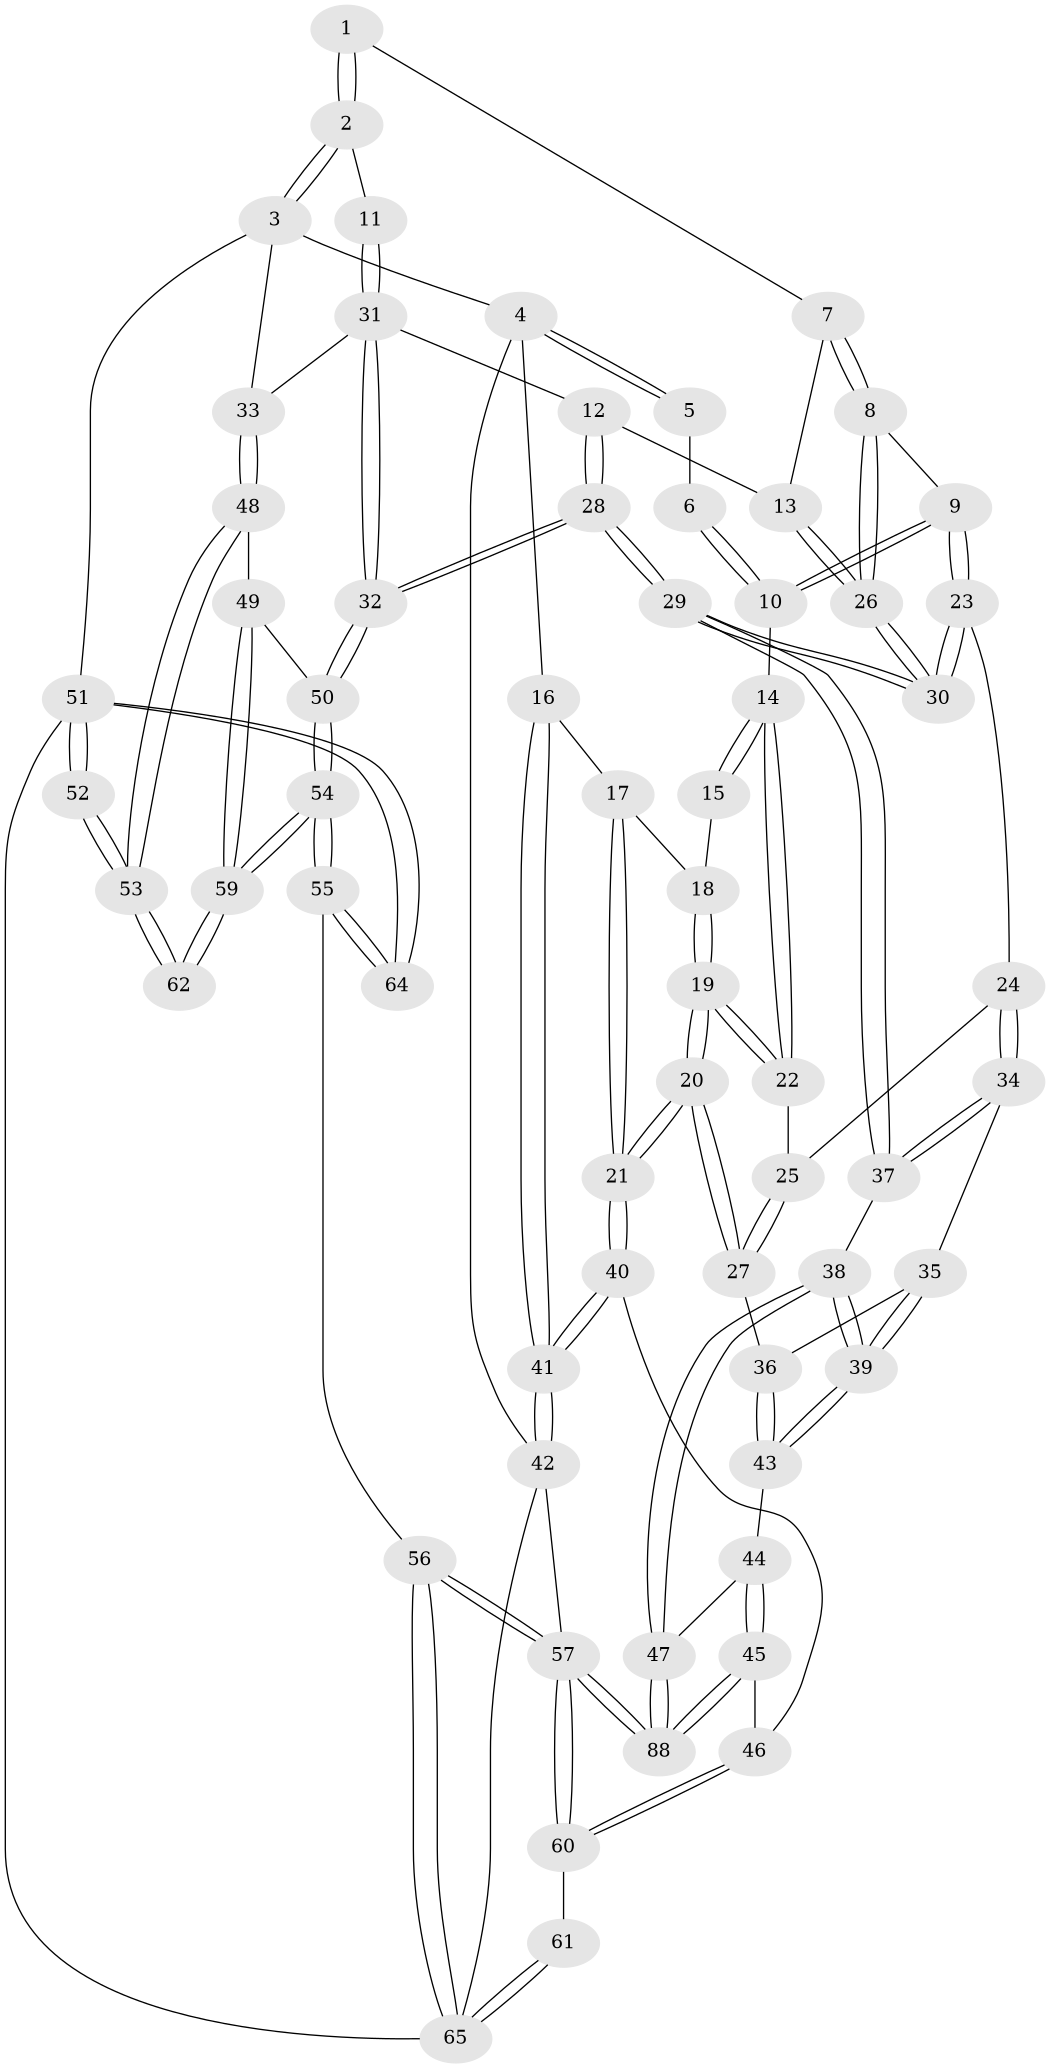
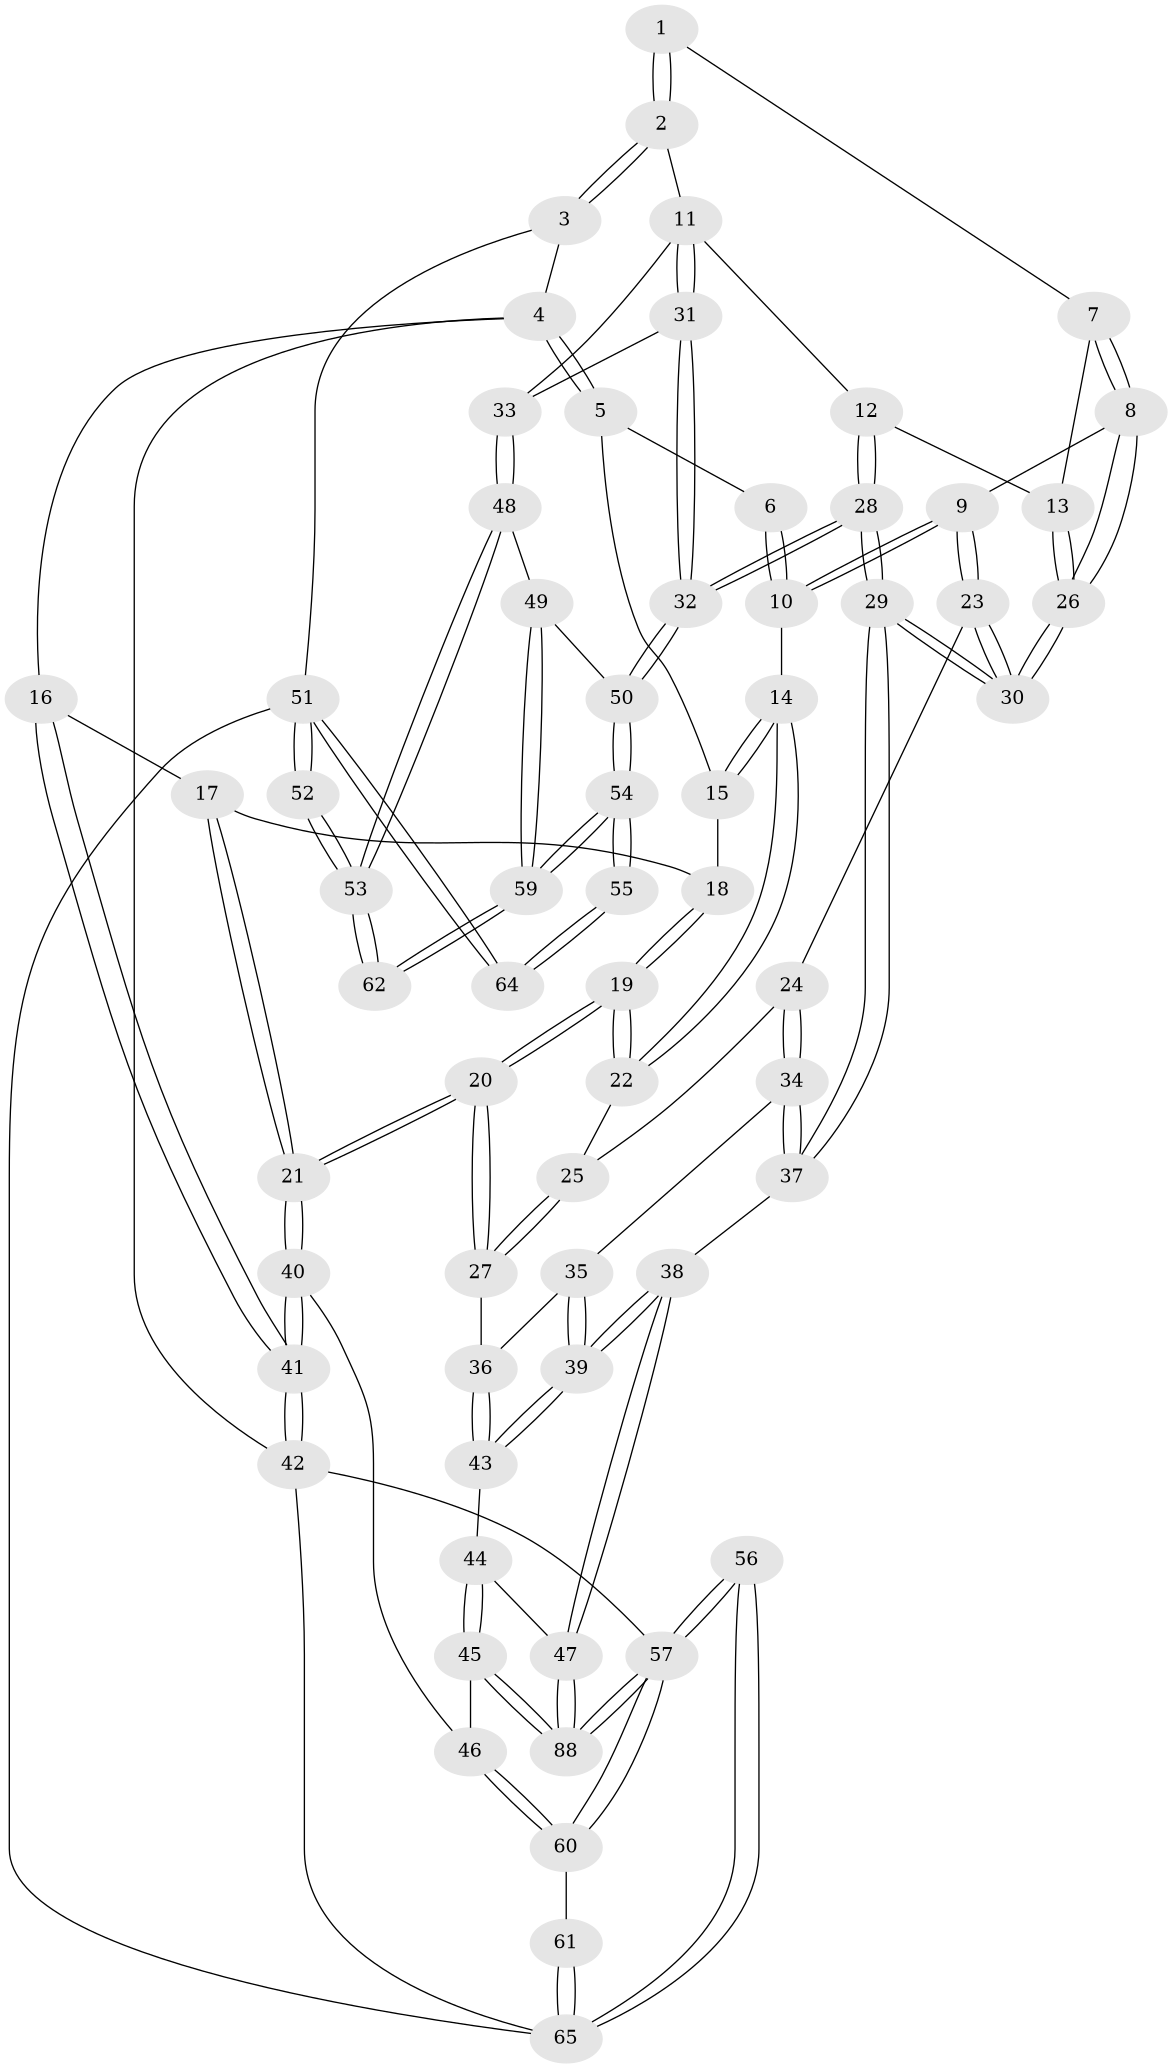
edge "3" -- "33": now "11" -- "33"
edge "31" -- "12": now "11" -- "12"
edge "5" -- "15": added
edge "55" -- "56": removed
